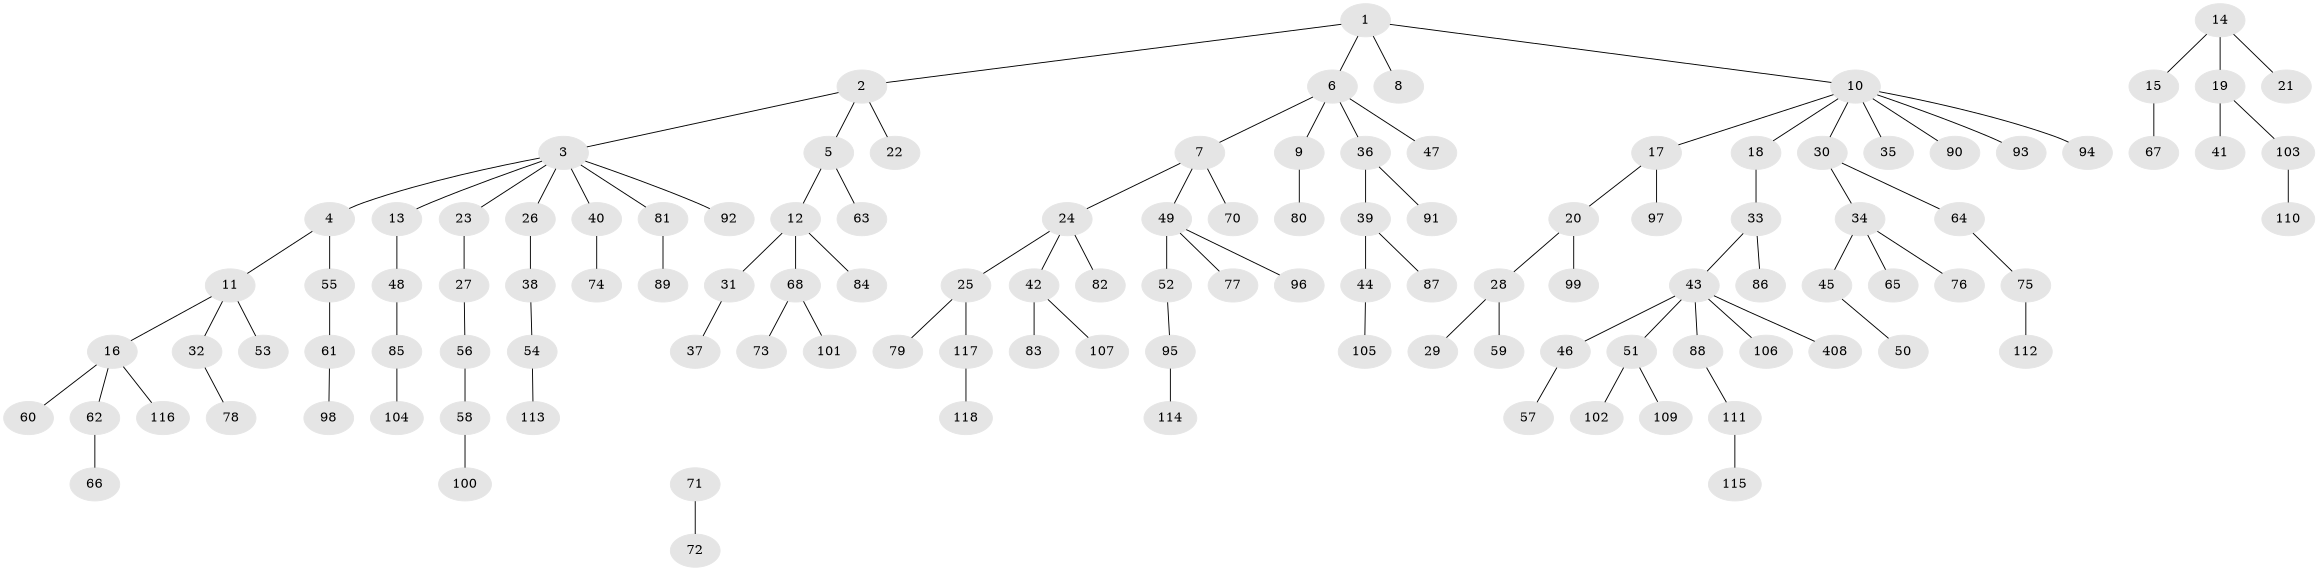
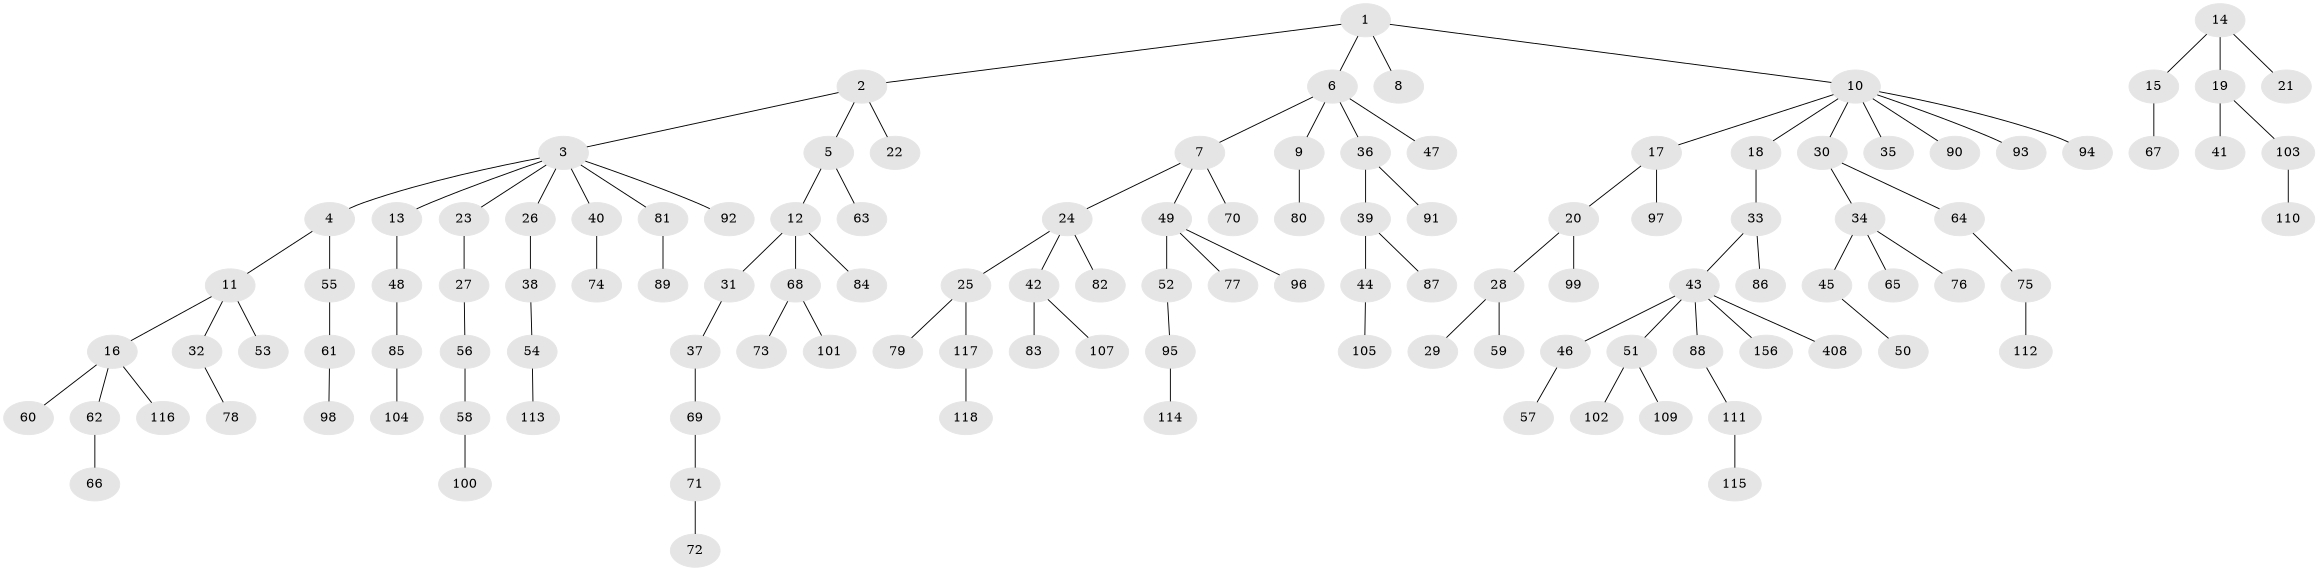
node "106": label "106" -> "156"
node "69": added
